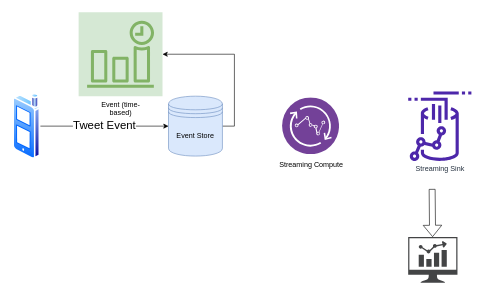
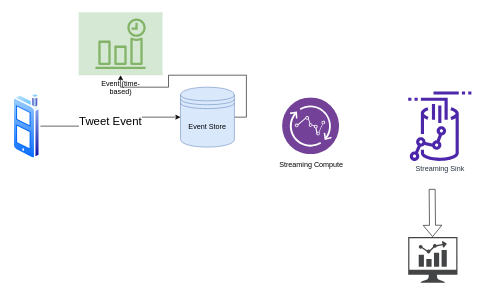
node "Event (time- based)": size 84x84 -> 84x63
node "Event Store": moved (195, 126) -> (207, 117)
